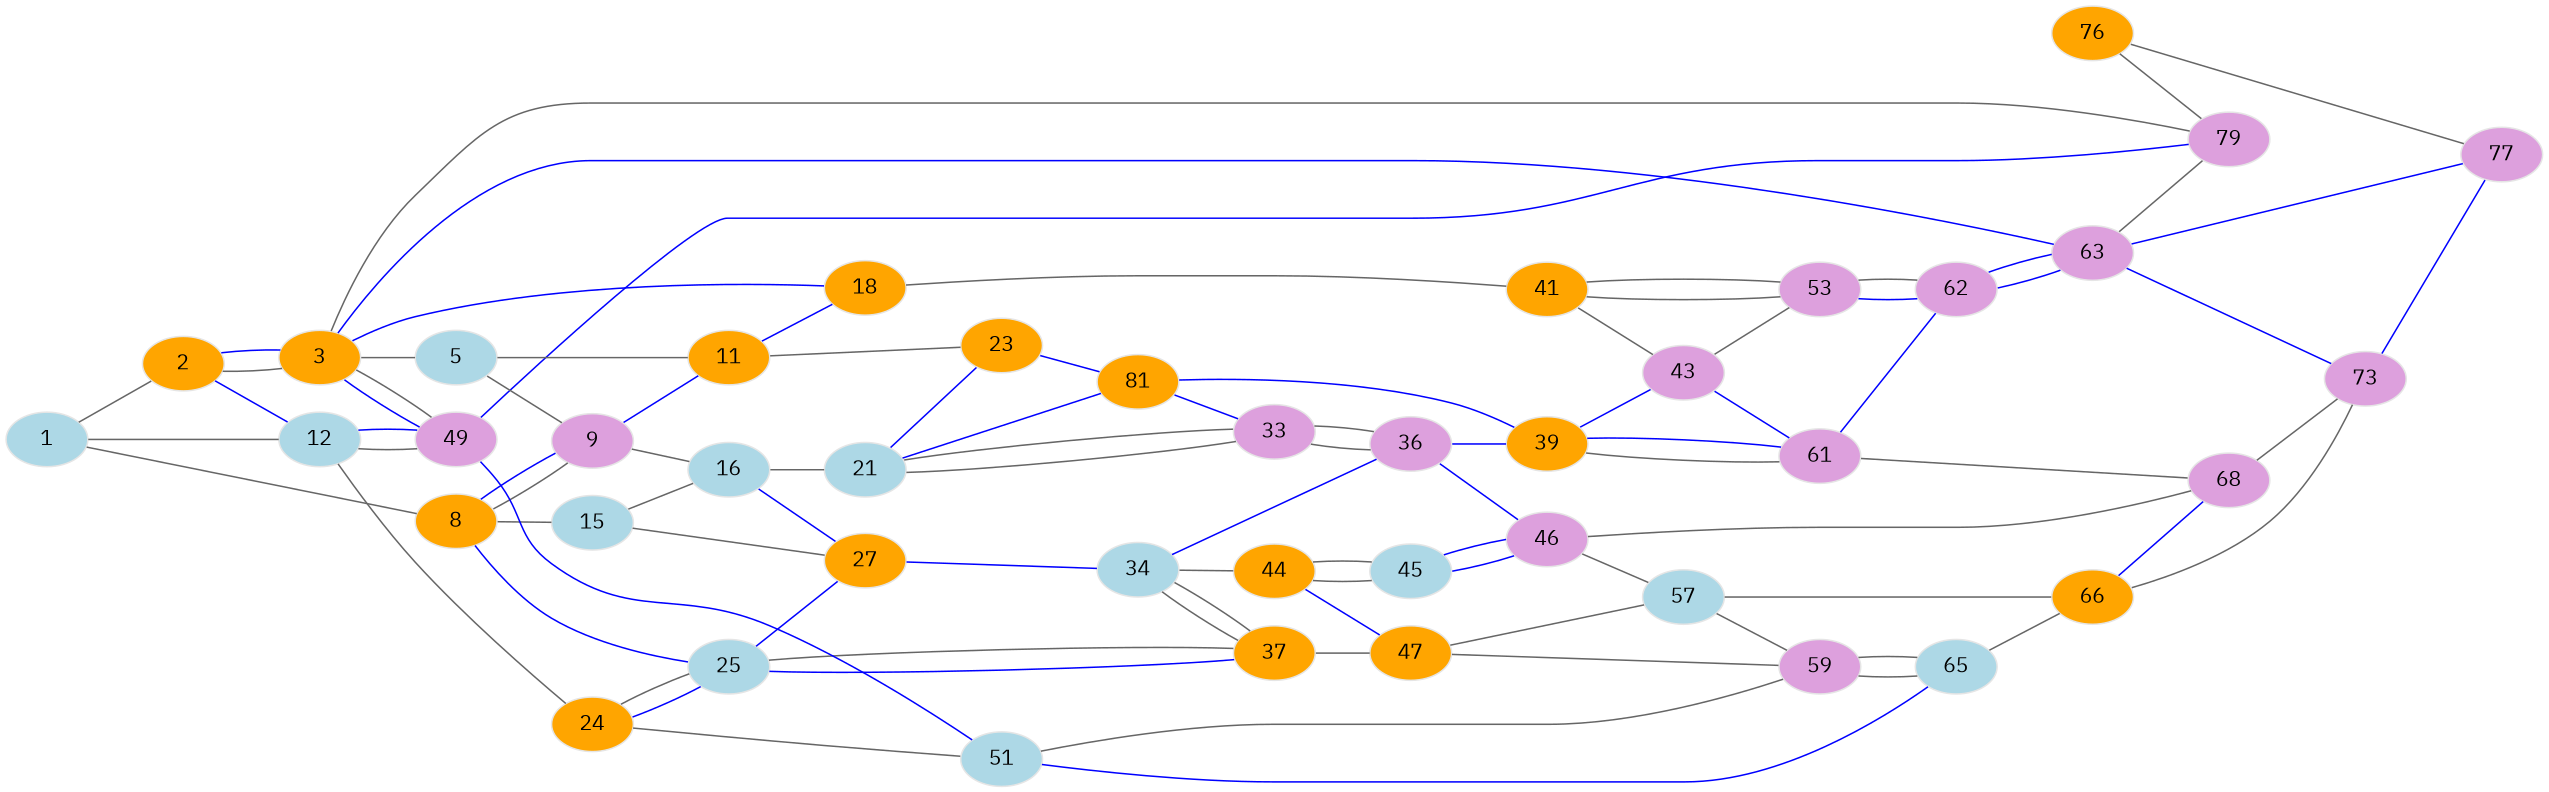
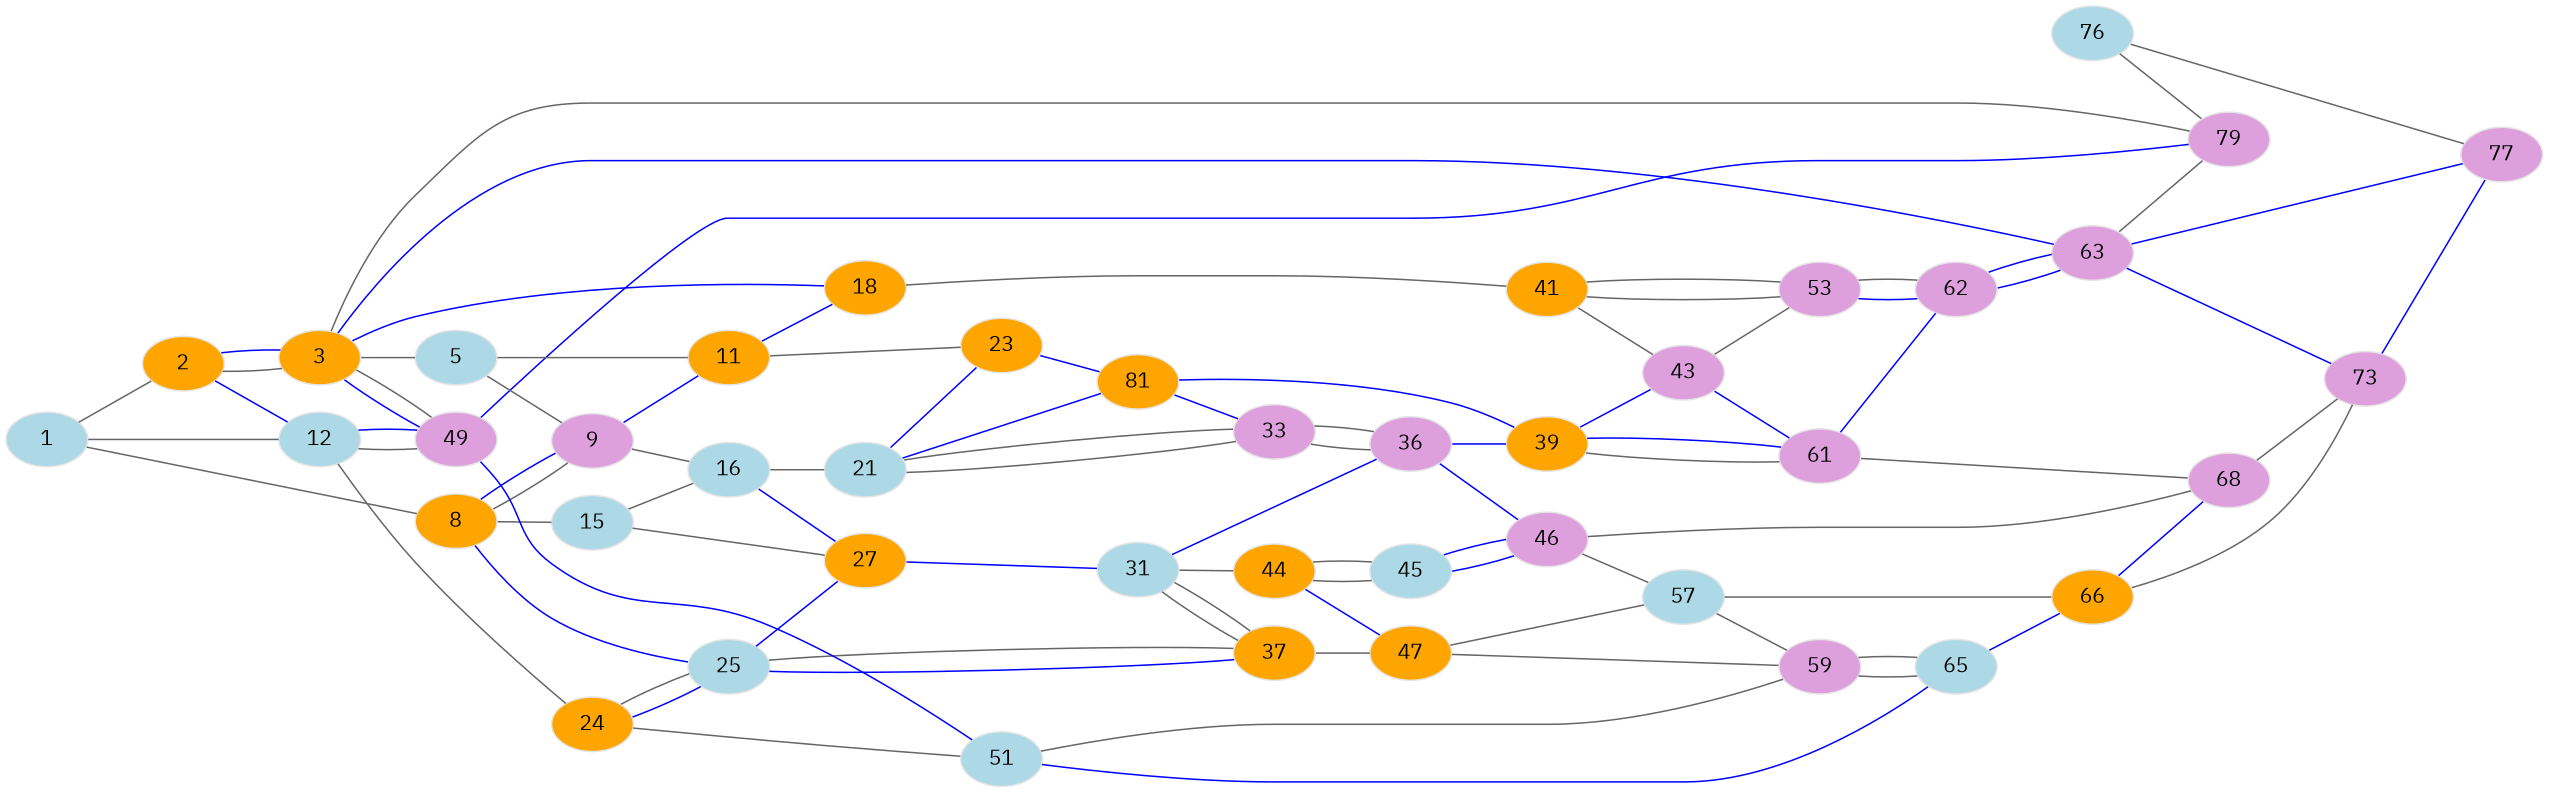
node "76": fillcolor orange -> lightblue
node "34": label "34" -> "31"
edge "66" -- "65": color gray40 -> blue
